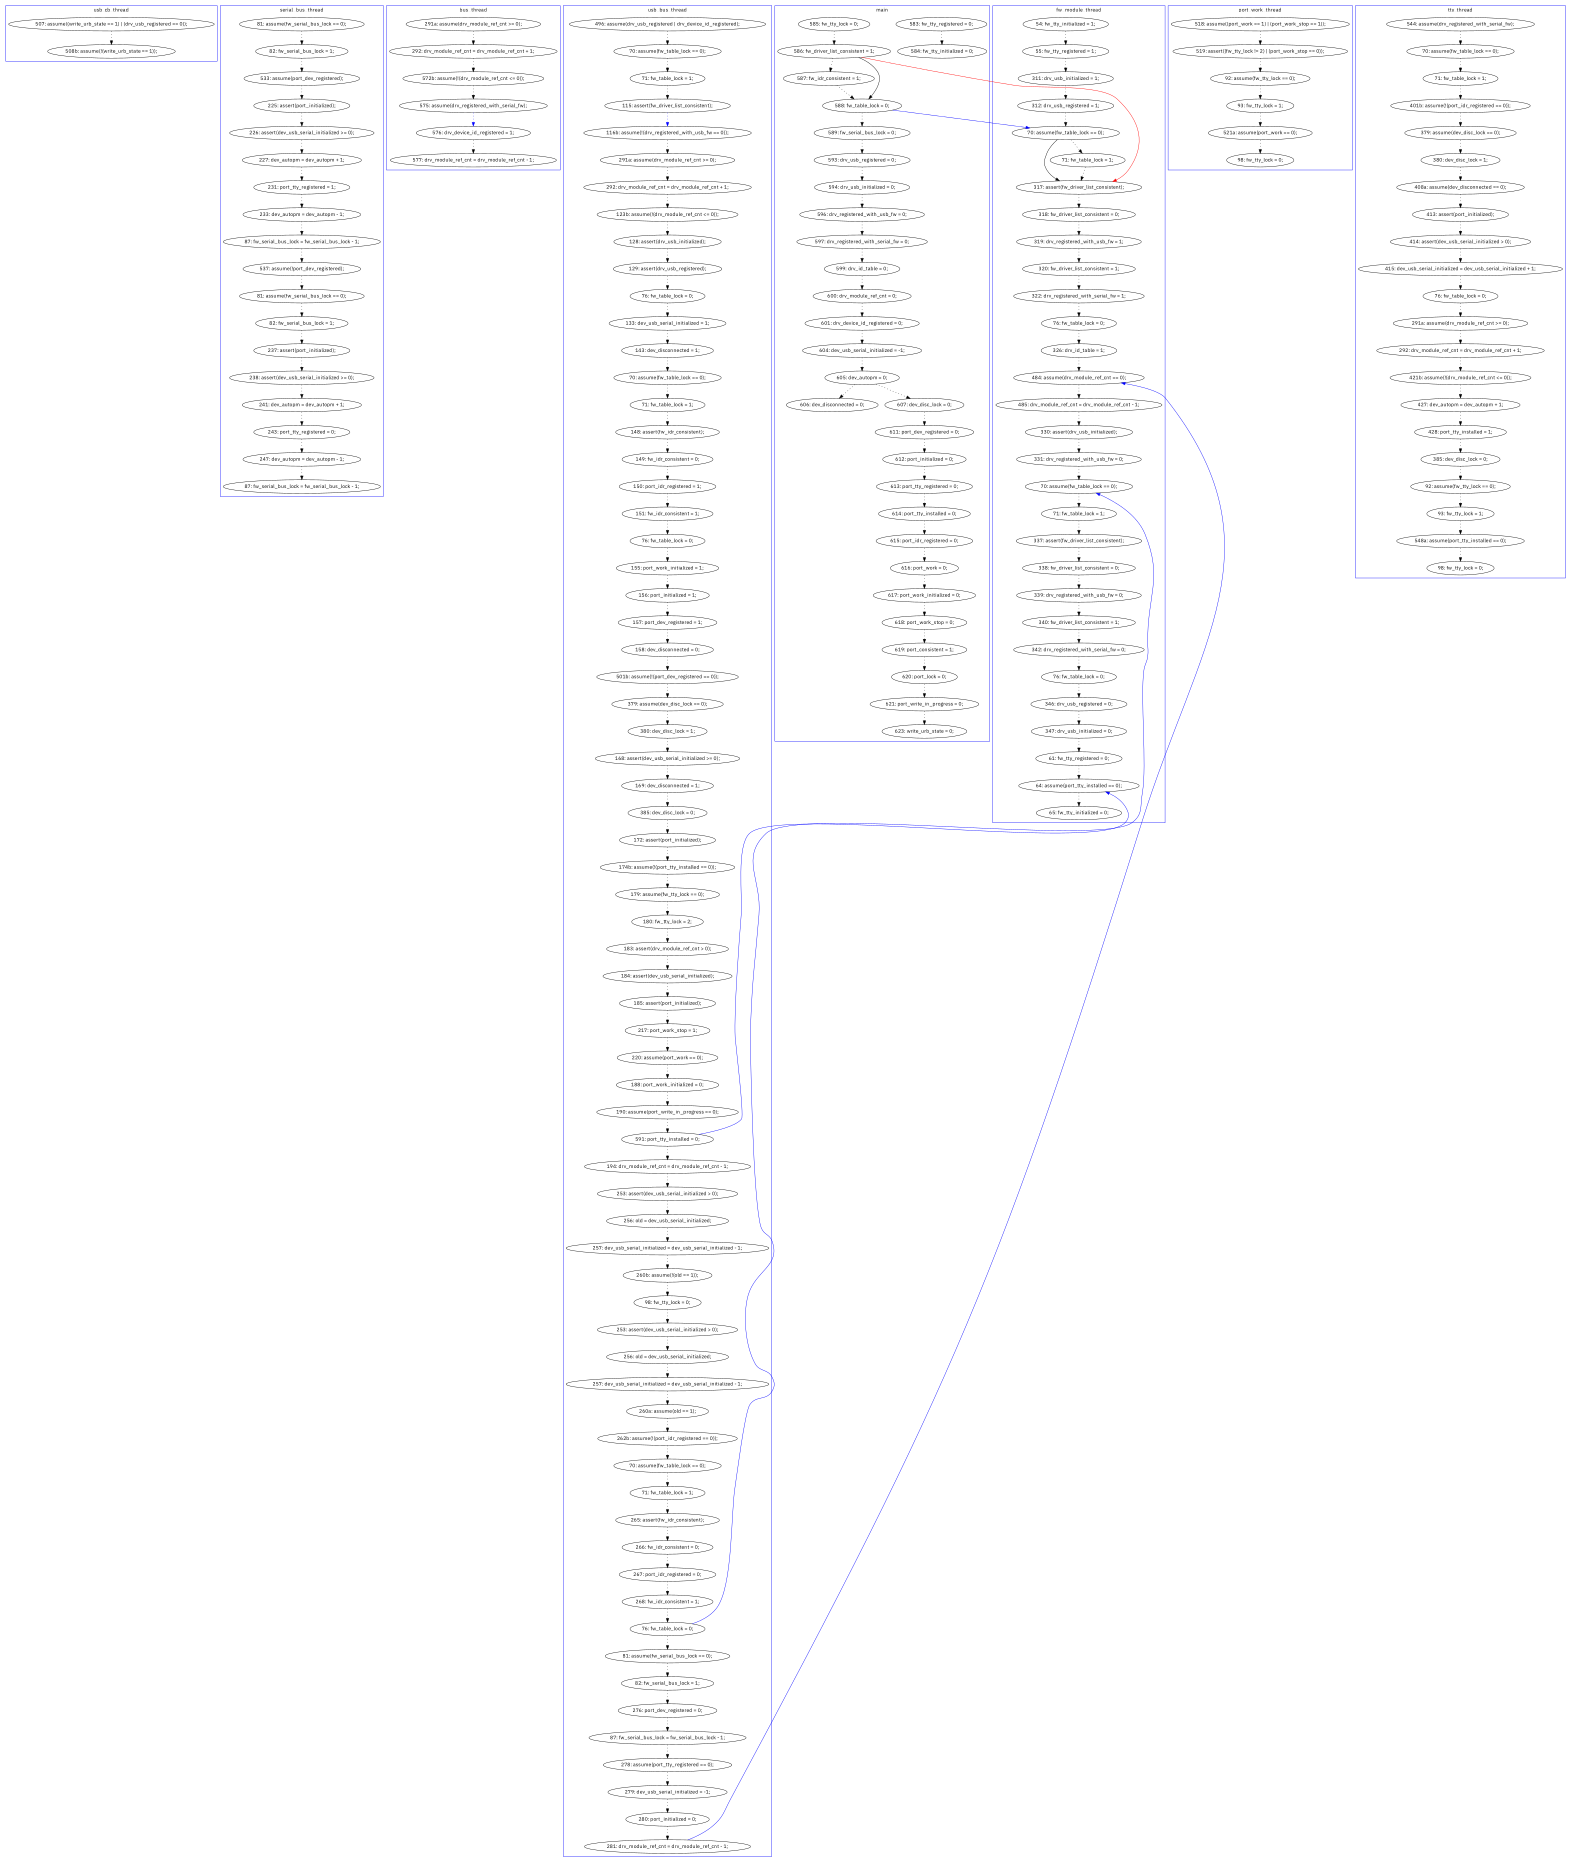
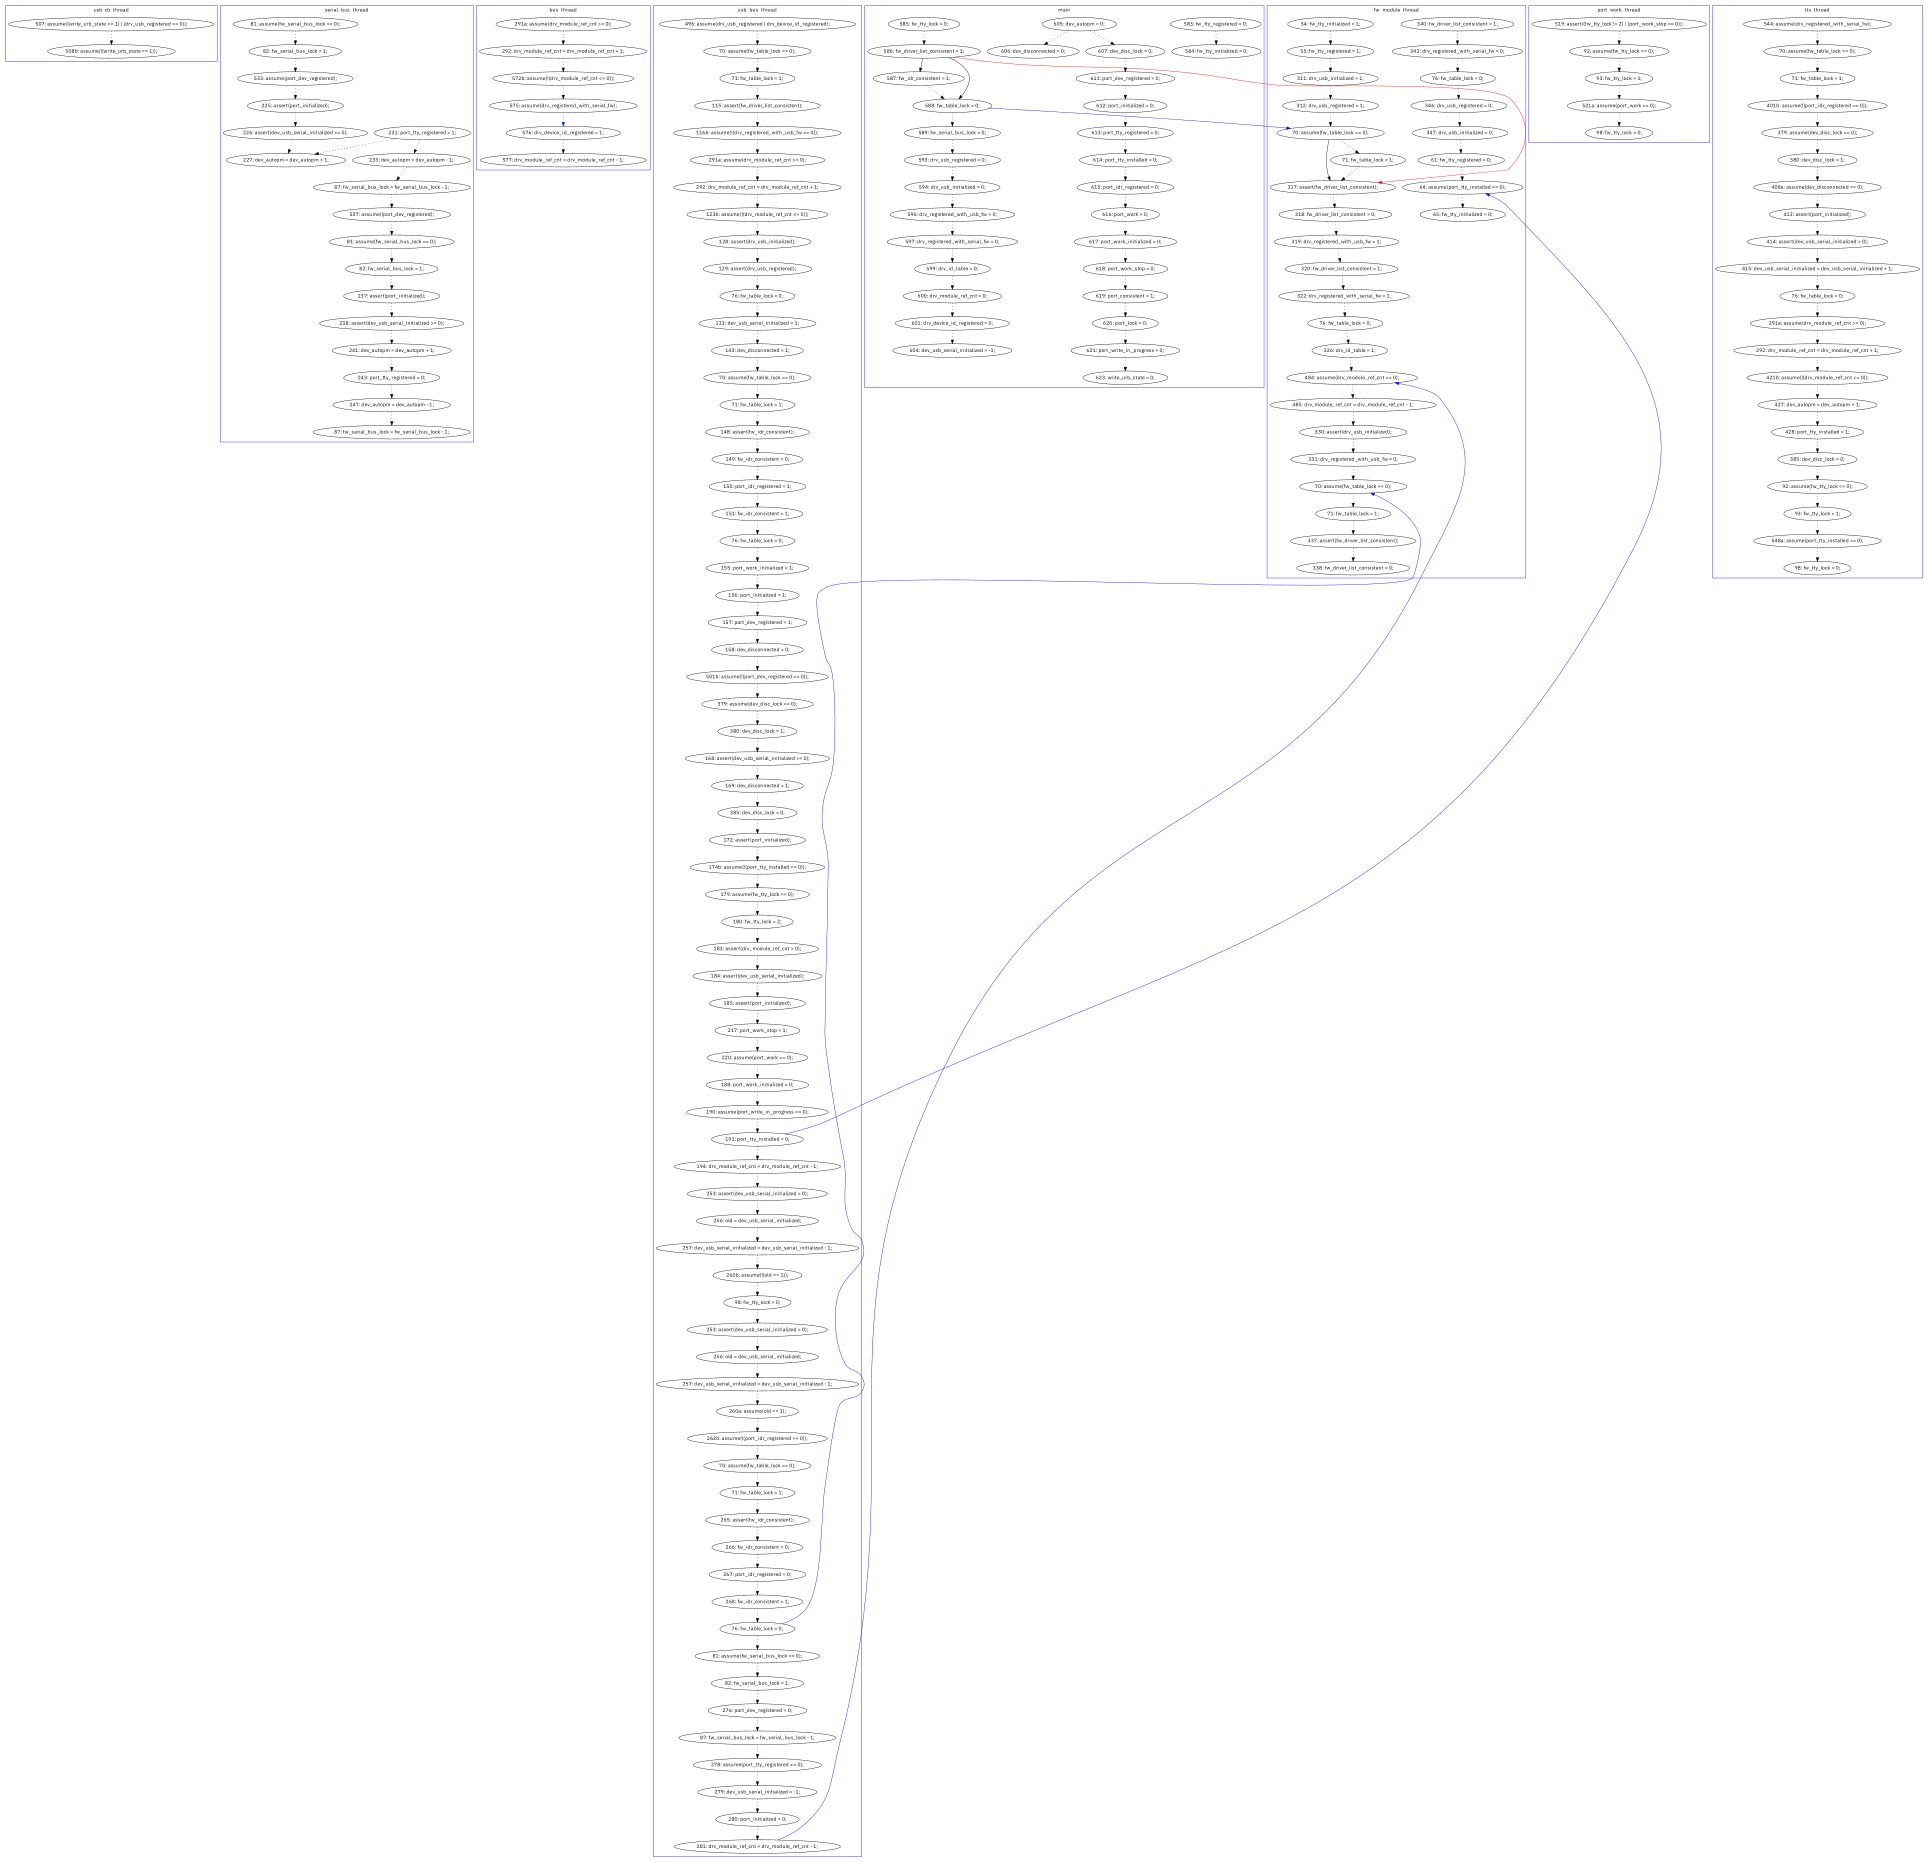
node "518: assume((port_work == 1) | (port_work_stop == 1));": removed
edge "586: fw_driver_list_consistent = 1;" -> "587: fw_idr_consistent = 1;": style dotted -> solid
edge "115: assert(fw_driver_list_consistent);" -> "116b: assume(!(drv_registered_with_usb_fw == 0));": color Blue -> black
edge "227: dev_autopm = dev_autopm + 1;" -> "231: port_tty_registered = 1;": reversed
edge "604: dev_usb_serial_initialized = -1;" -> "605: dev_autopm = 0;": removed
node "339: drv_registered_with_usb_fw = 0;": removed
node "591: port_tty_installed = 0;": label "591: port_tty_installed = 0;" -> "191: port_tty_installed = 0;"
